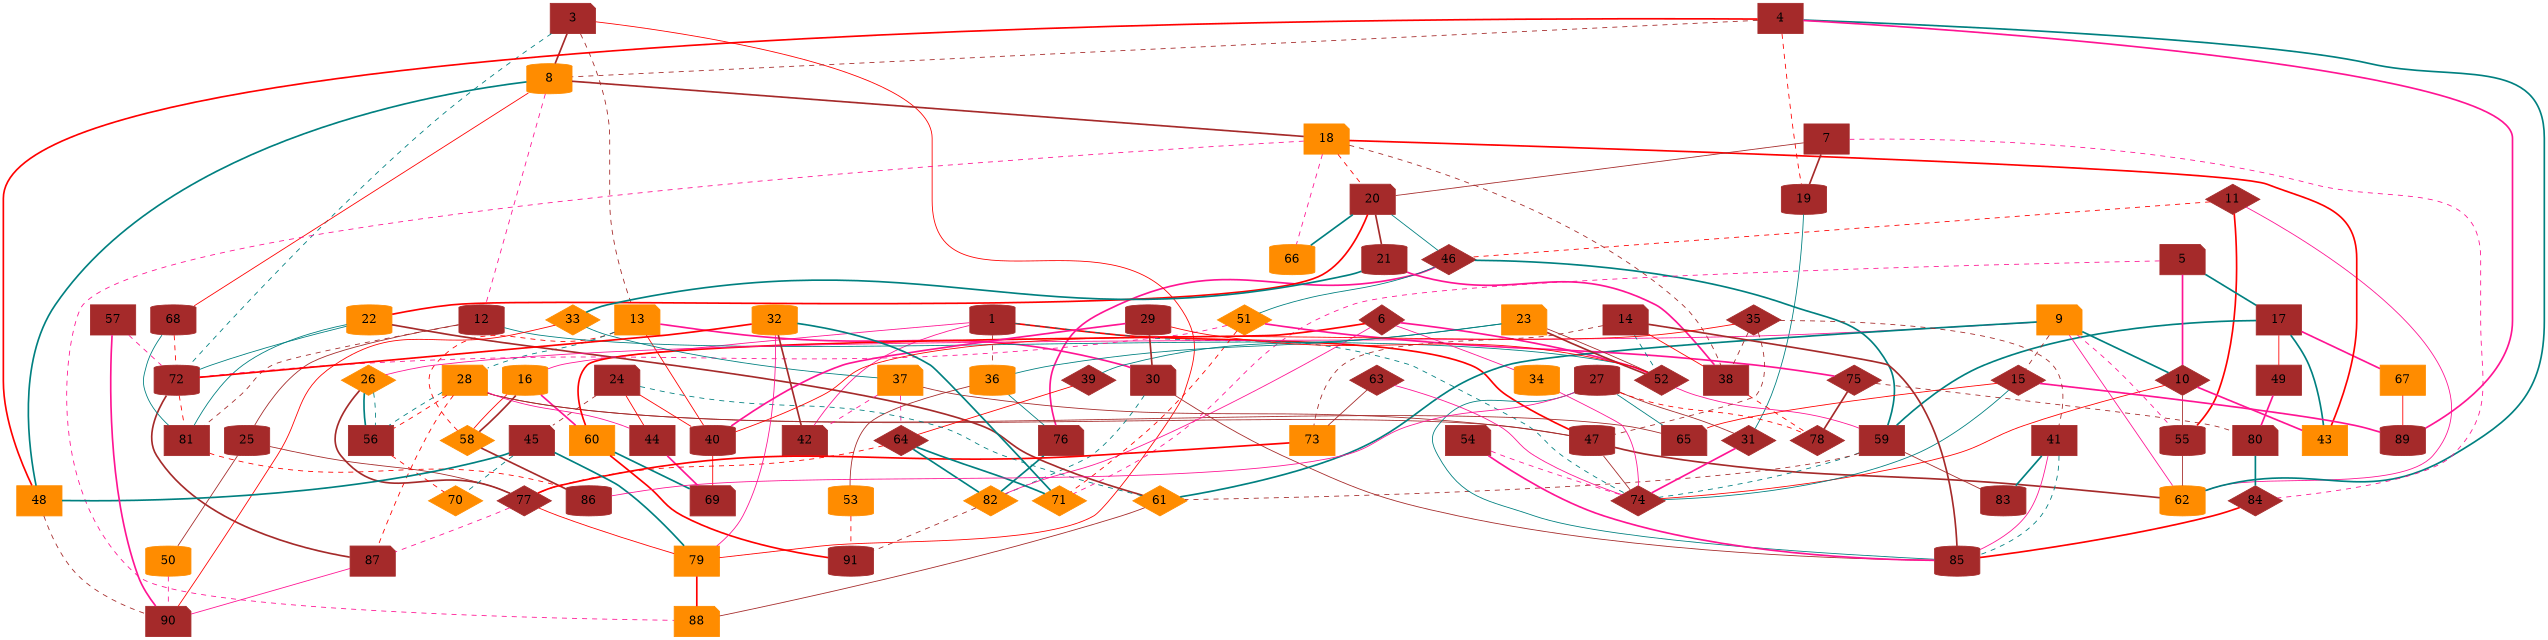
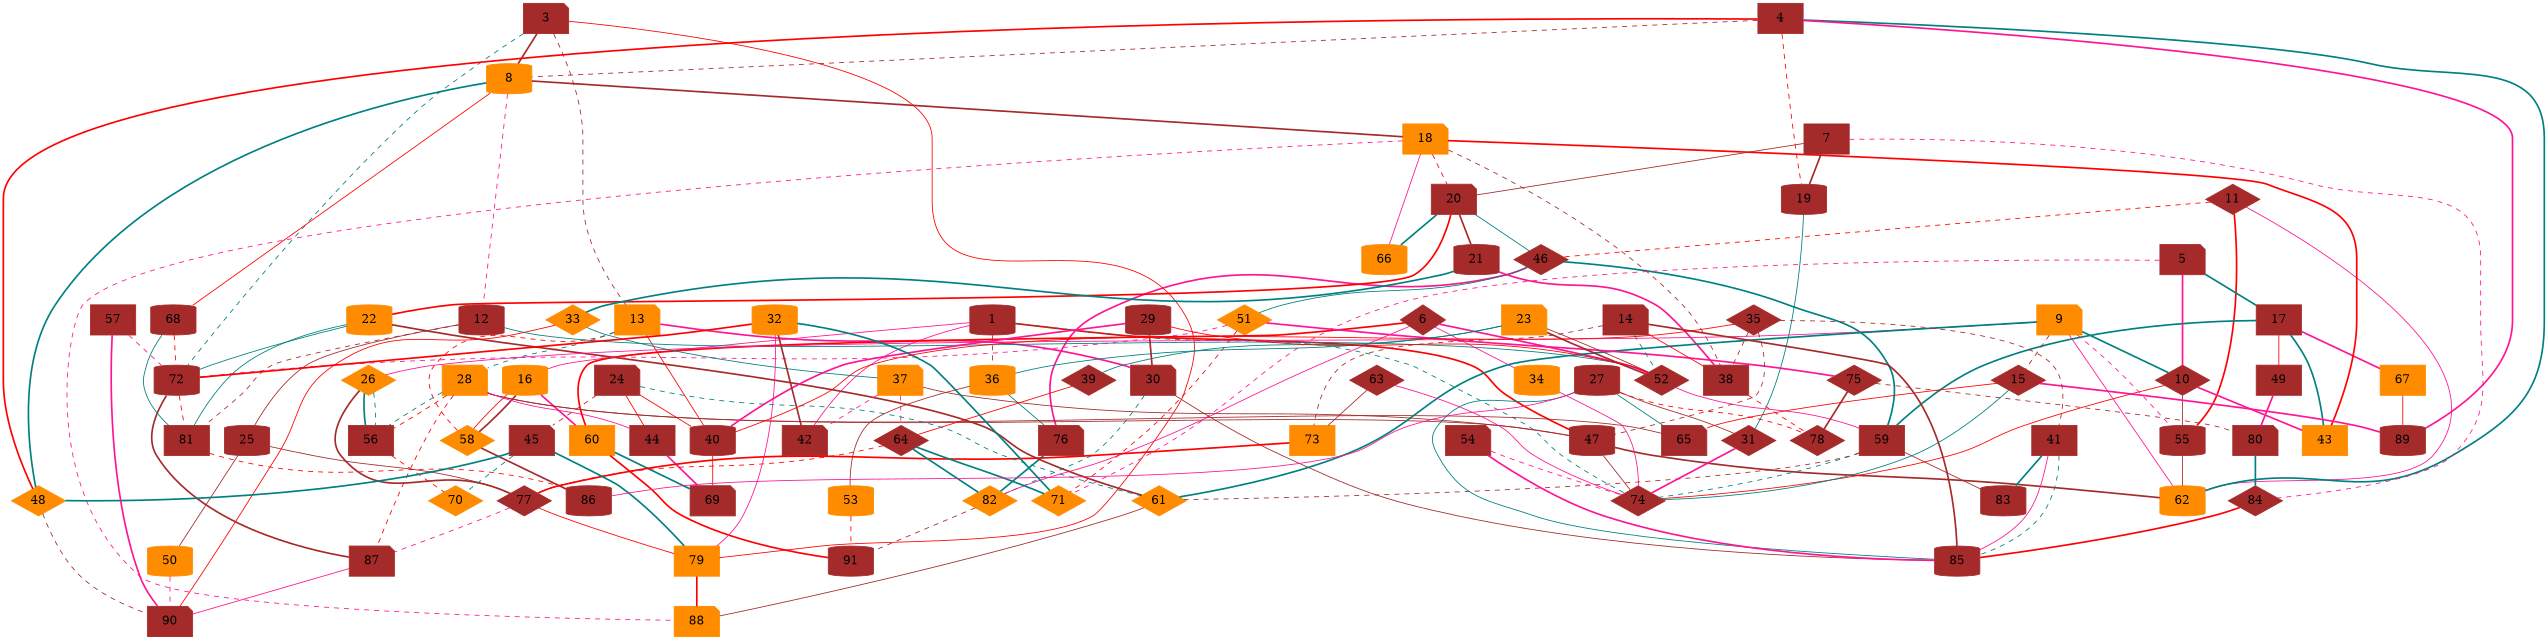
edge "18" -- "66": style dashed -> solid
node "48": shape box -> diamond
